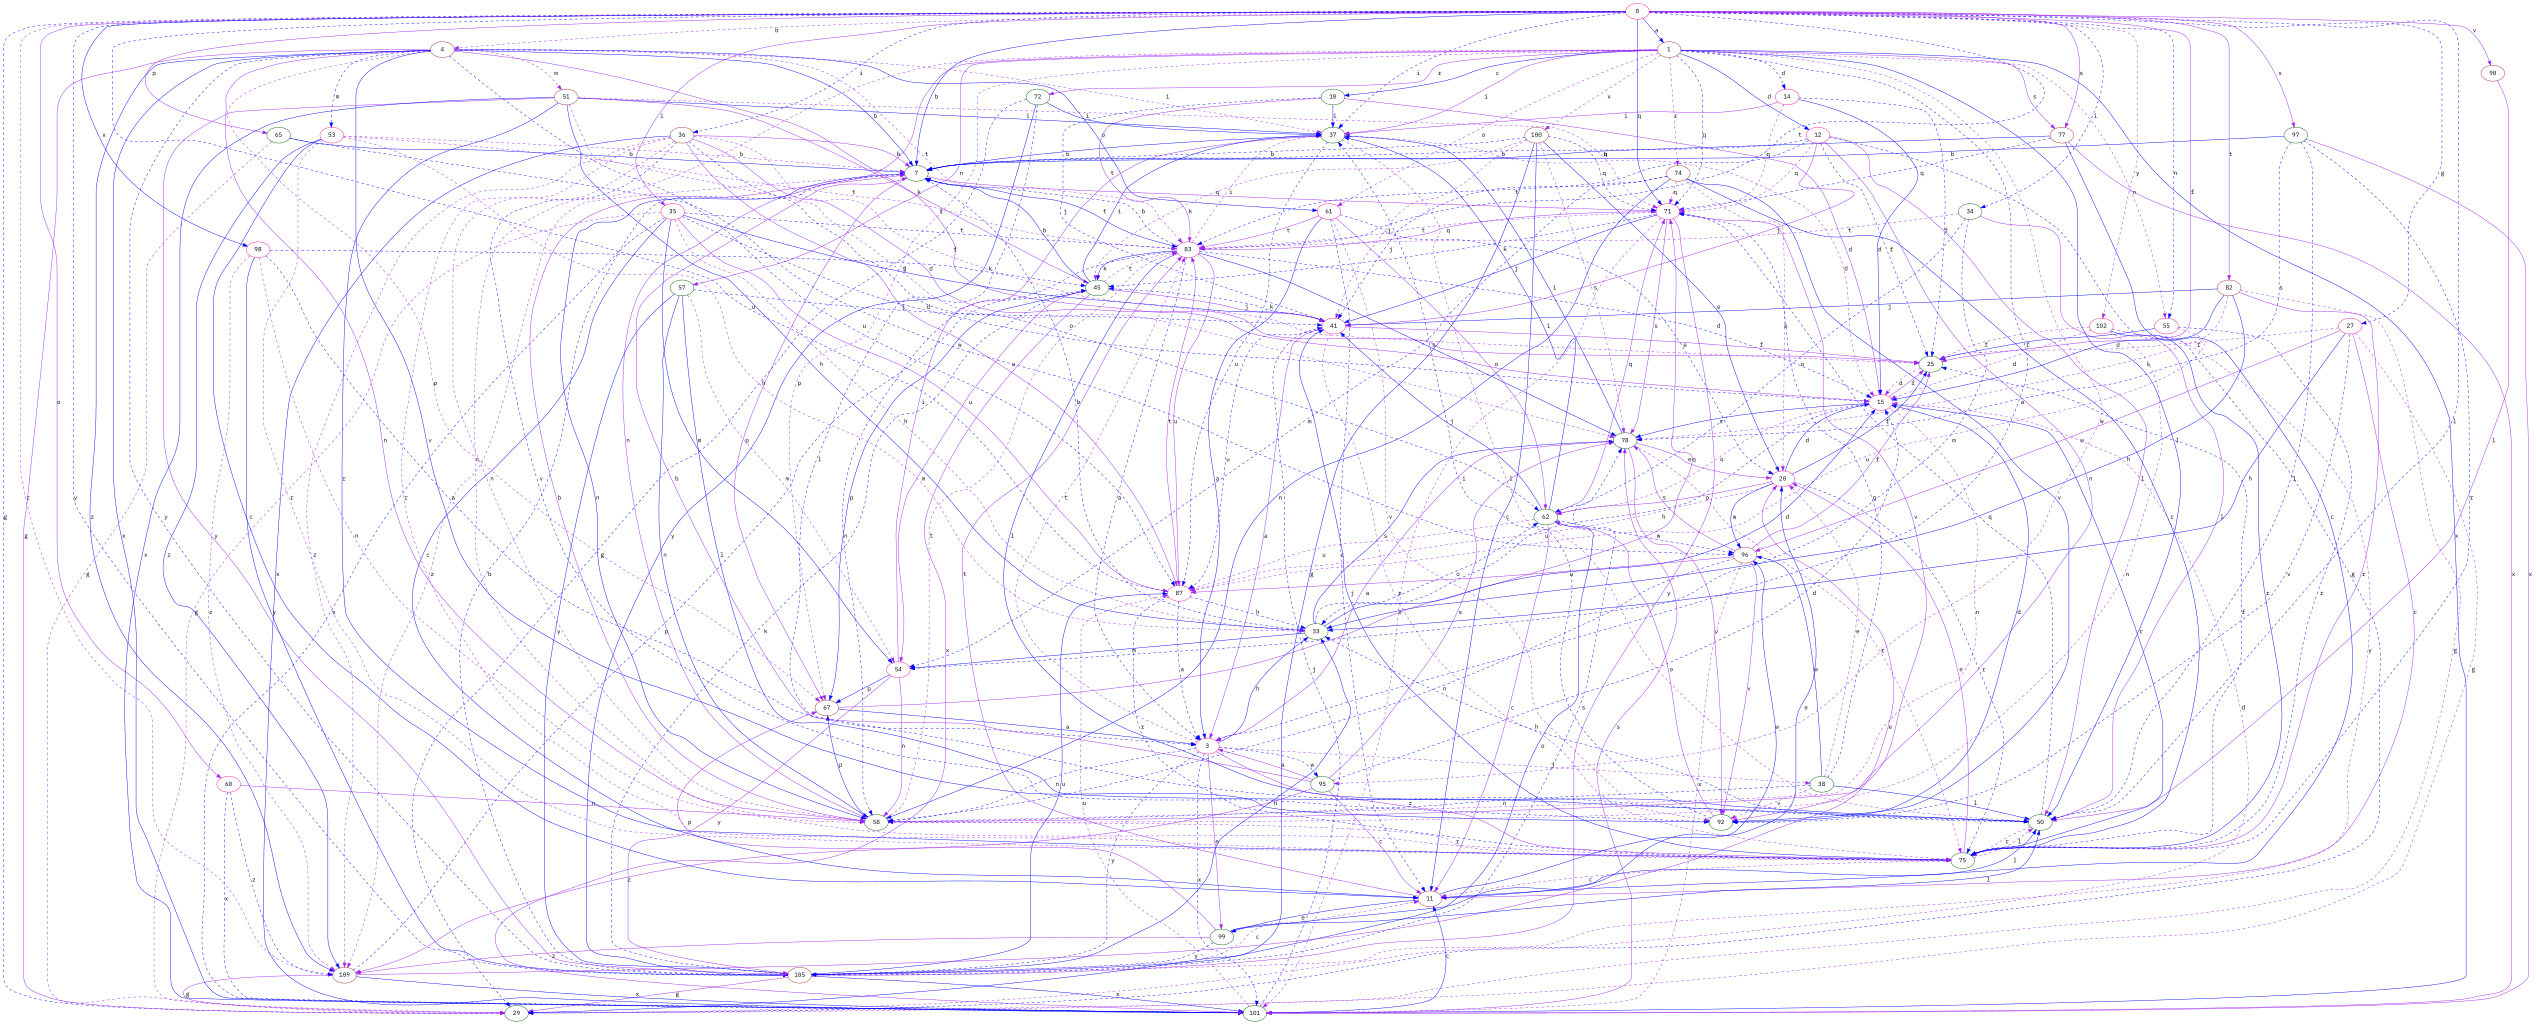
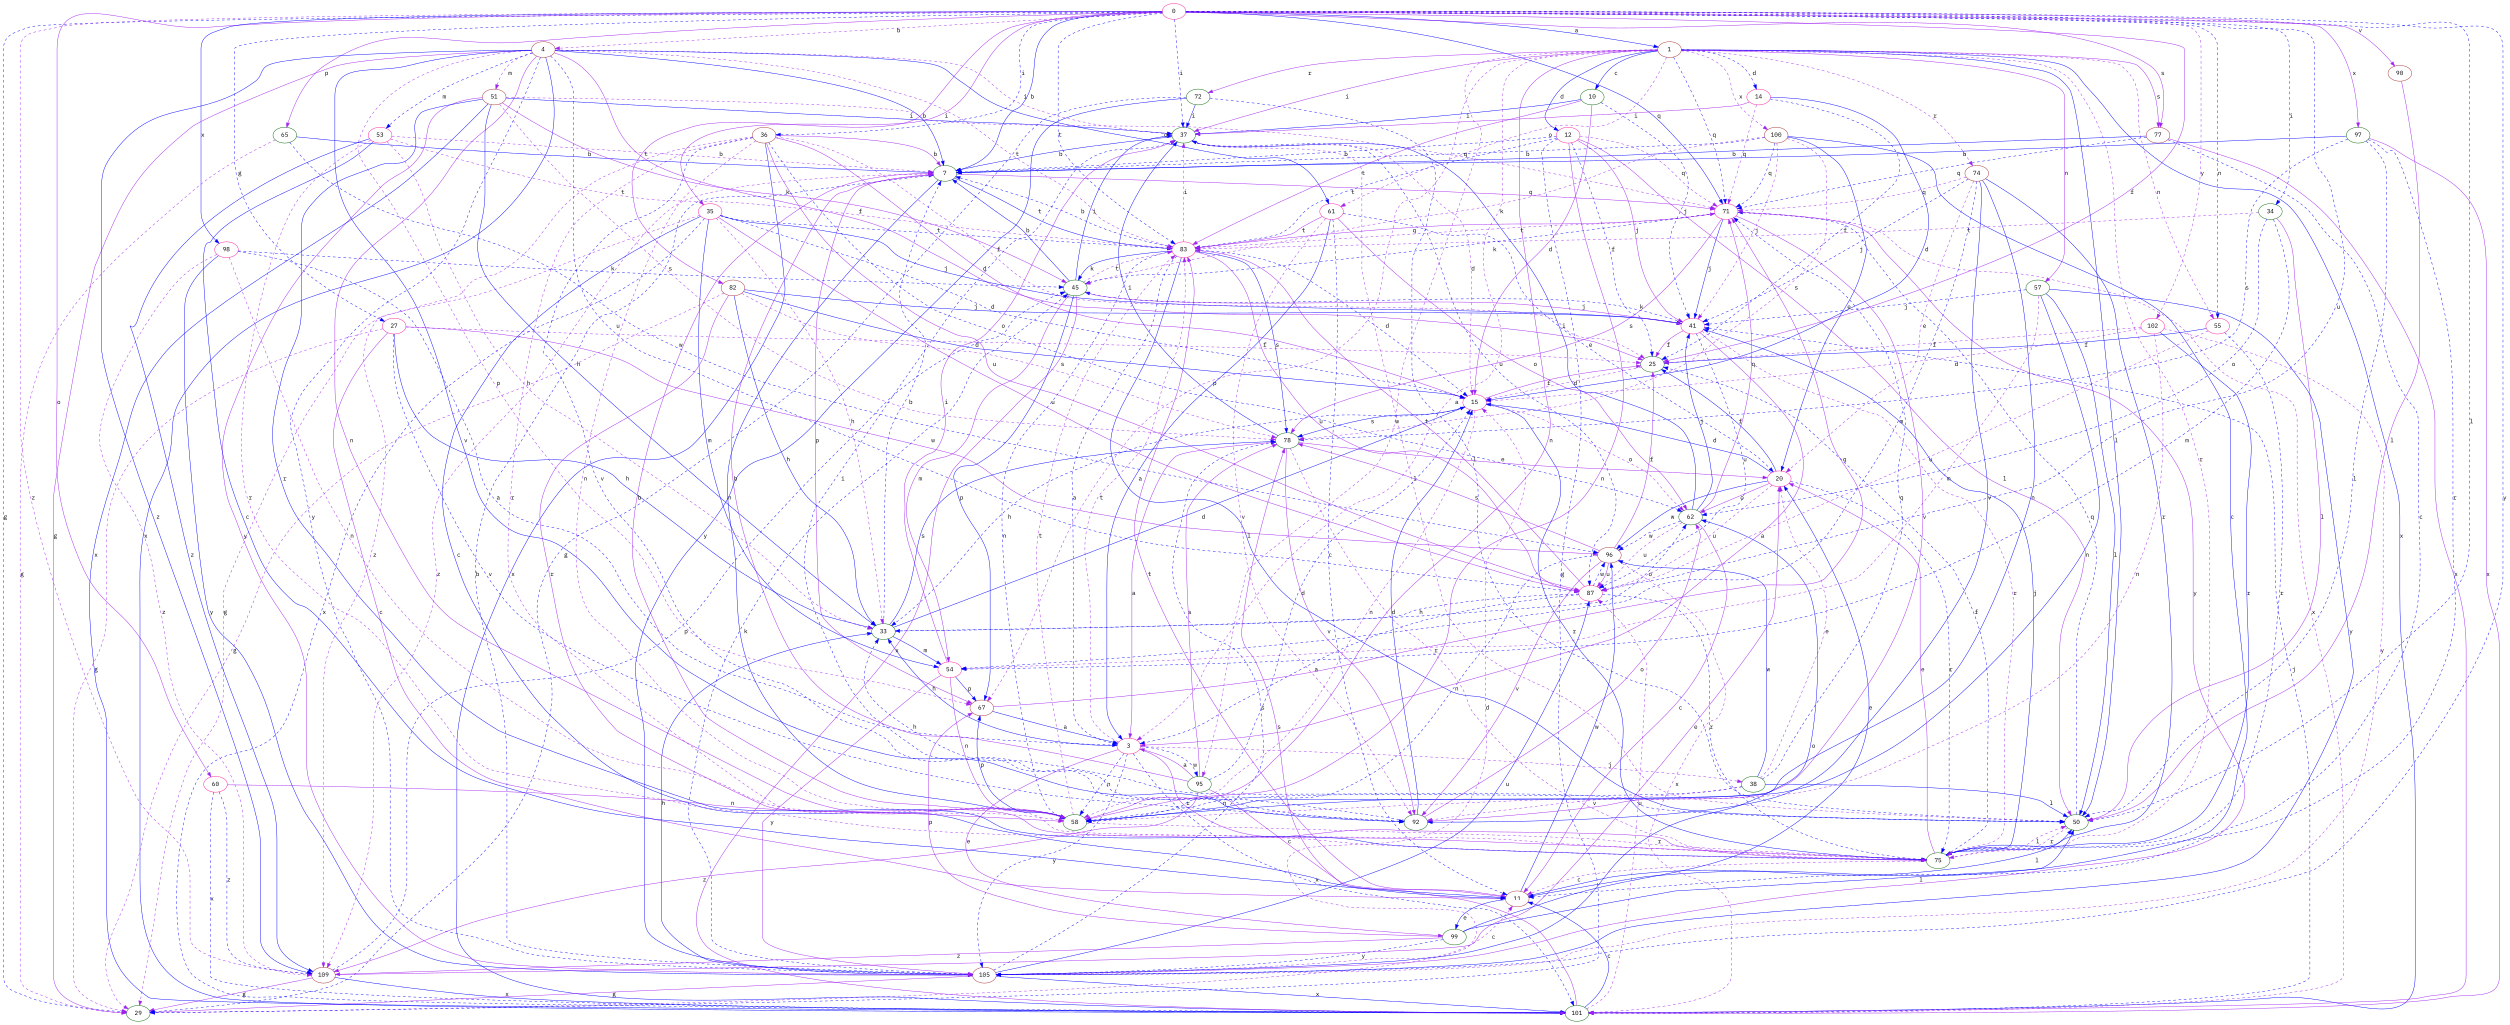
edge "1" -> "75": label "c" -> "r"
edge "1" -> "3": color blue -> purple
edge "87" -> "96": added, label "w"
edge "77" -> "11": style solid -> dashed
edge "100" -> "29": removed, label "g"
